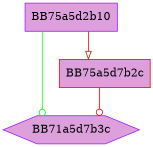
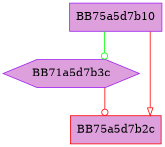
node "BB75a5d2b10": label "BB75a5d2b10" -> "BB75a5d7b10"
edge "BB75a5d7b2c" -> "BB71a5d7b3c": reversed
